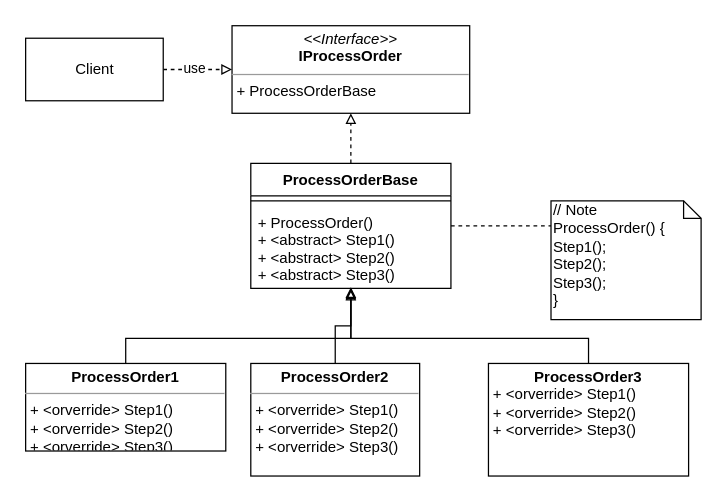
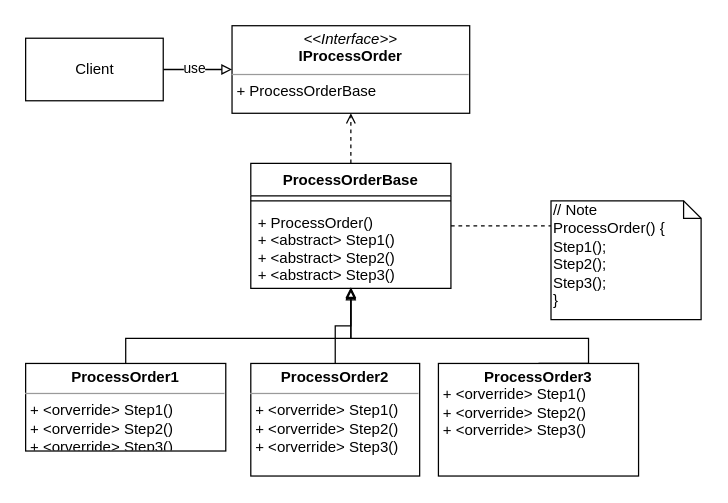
edge "Client" -> "<<Interface>> IProcessOrder + ProcessOrderBase": style dashed -> solid
edge "ProcessOrderBase" -> "<<Interface>> IProcessOrder + ProcessOrderBase": arrowhead block -> open
node "ProcessOrder3 + <orverride> Step1() + <orverride> Step2() + <orverride> Step3()": moved (588, 419) -> (538, 419)
